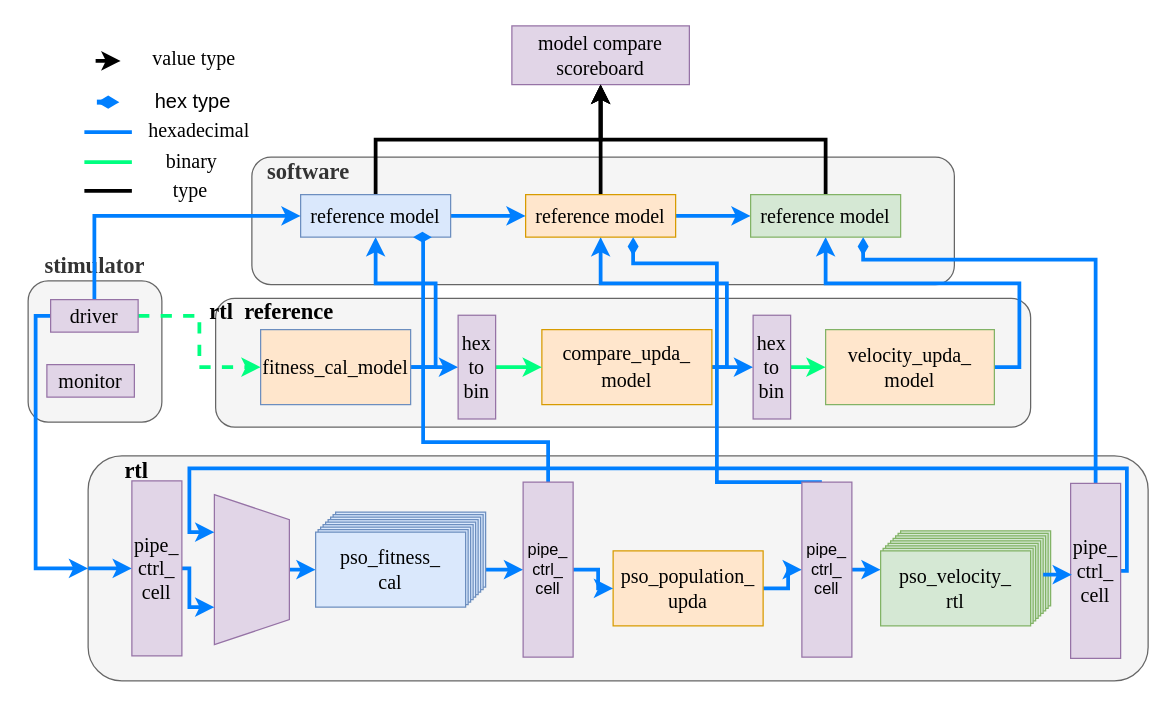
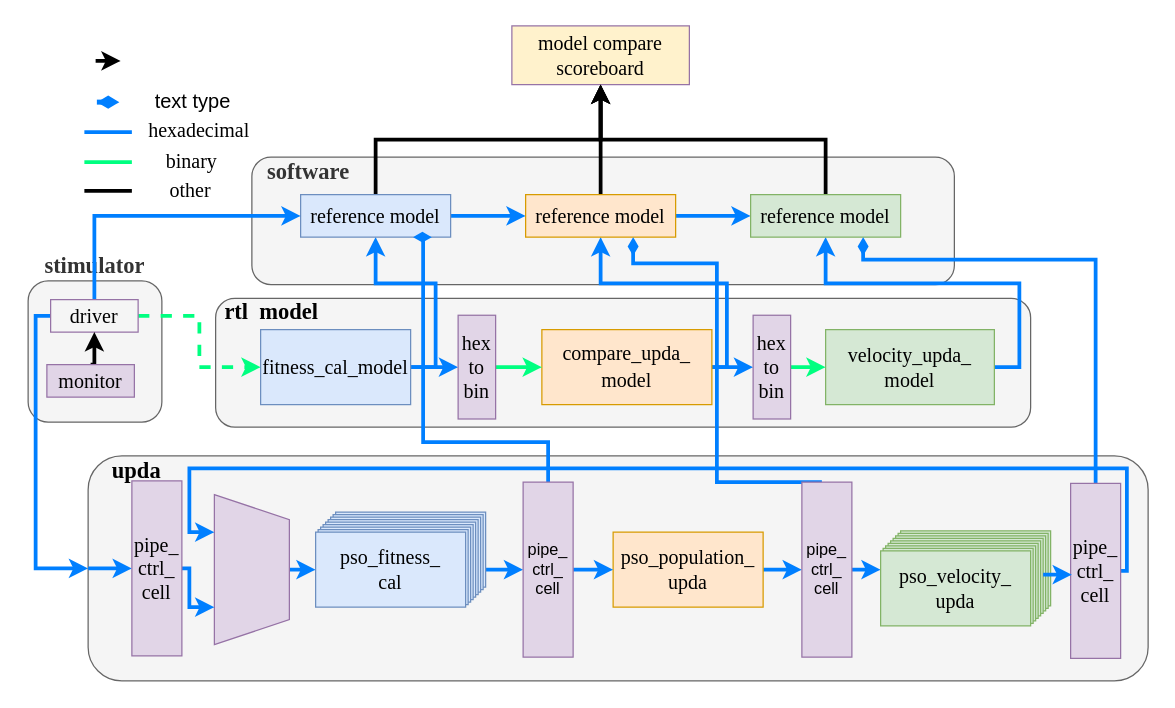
node "model compare scoreboard": fillcolor #e1d5e7 -> #fff2cc
node "value type": removed
node "hex type": label "hex type" -> "text type"
node "type": label "type" -> "other"
node "rtl reference": label "rtl reference" -> "rtl model"
node "driver": fillcolor #e1d5e7 -> #f5f5f5
edge "monitor" -> "driver": added
node "fitness_cal_model": fillcolor #ffe6cc -> #dae8fc
node "velocity_upda_ model": fillcolor #ffe6cc -> #d5e8d4
node "rtl": label "rtl" -> "upda"
node "pso_population_ upda": moved (688, 588) -> (688, 569)
node "pso_velocity_ rtl": label "pso_velocity_ rtl" -> "pso_velocity_ upda"
